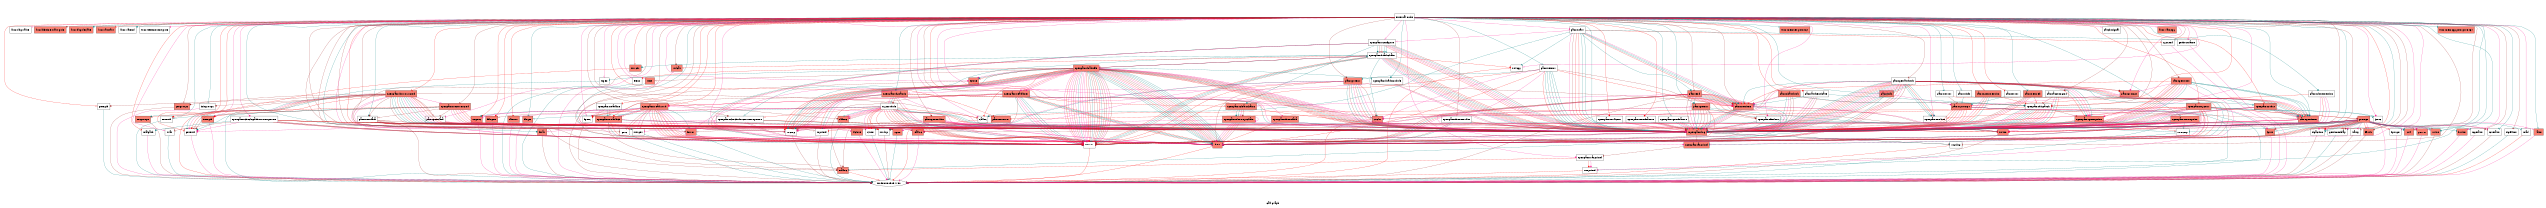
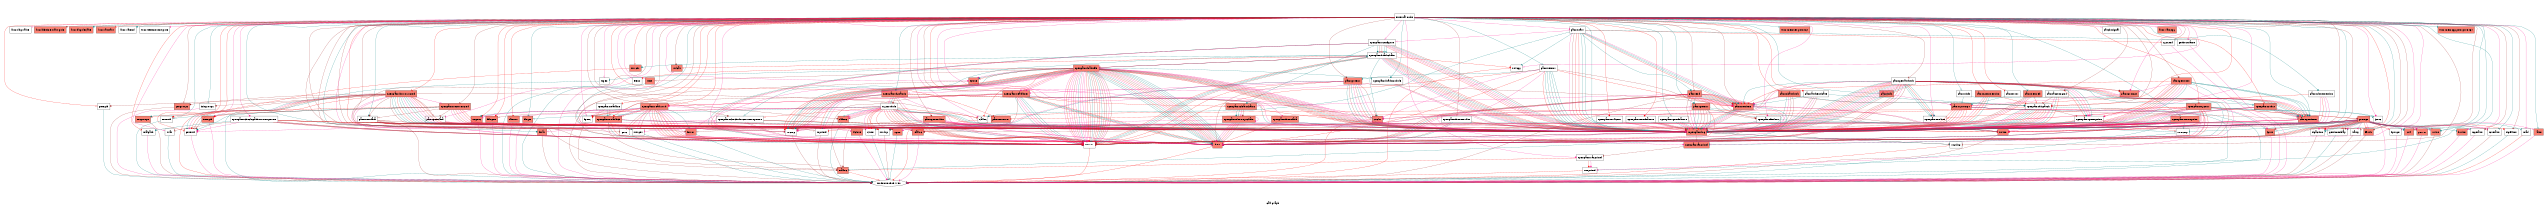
node "pam_verror": removed
edge "pam_putenv" -> "realloc": now "pam_putenv" -> "openpam_readlinev"
node "openpam_get_option": fillcolor salmon -> white
edge "prompt" -> "sigfillset": added
edge "pam_info" -> "free": removed
